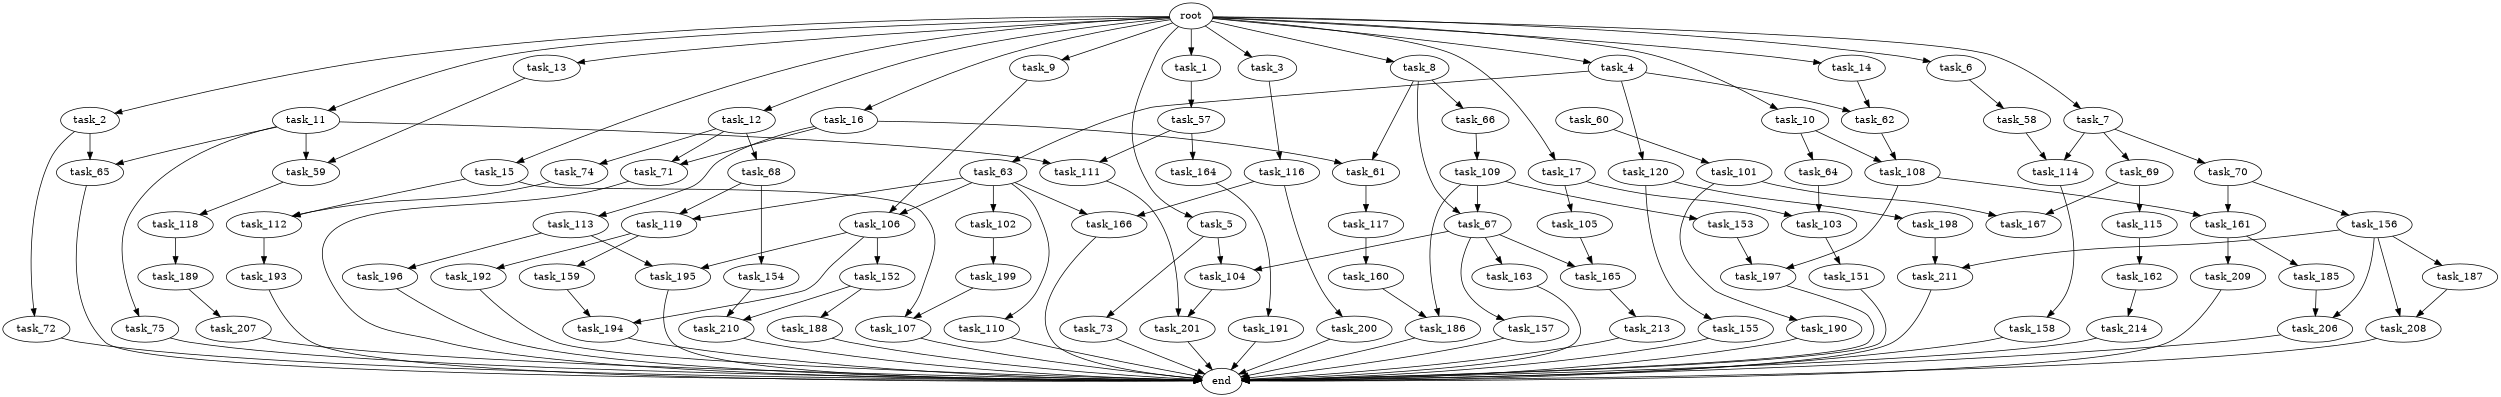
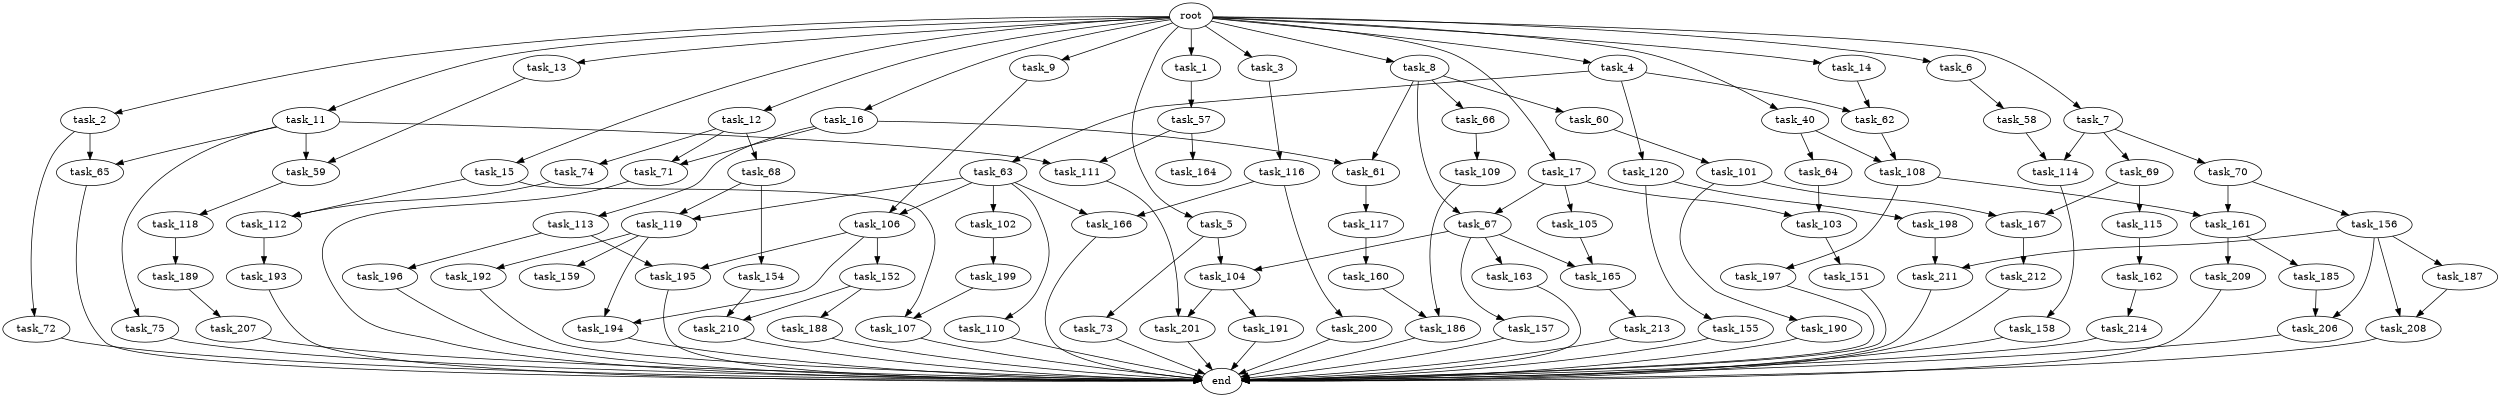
edge "task_8" -> "task_60": added
node "task_10": label "task_10" -> "task_40"
edge "task_109" -> "task_67": now "task_17" -> "task_67"
node "task_153": removed
edge "task_164" -> "task_191": now "task_104" -> "task_191"
node "task_212": added
edge "task_159" -> "task_194": now "task_119" -> "task_194"
